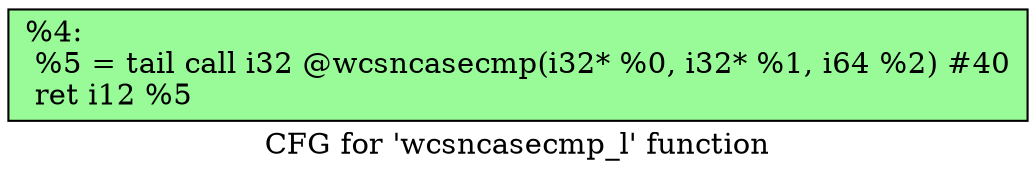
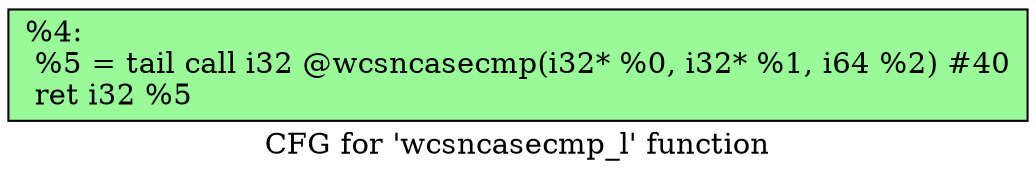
node "%4:": text "ret i12 %5" -> "ret i32 %5"
